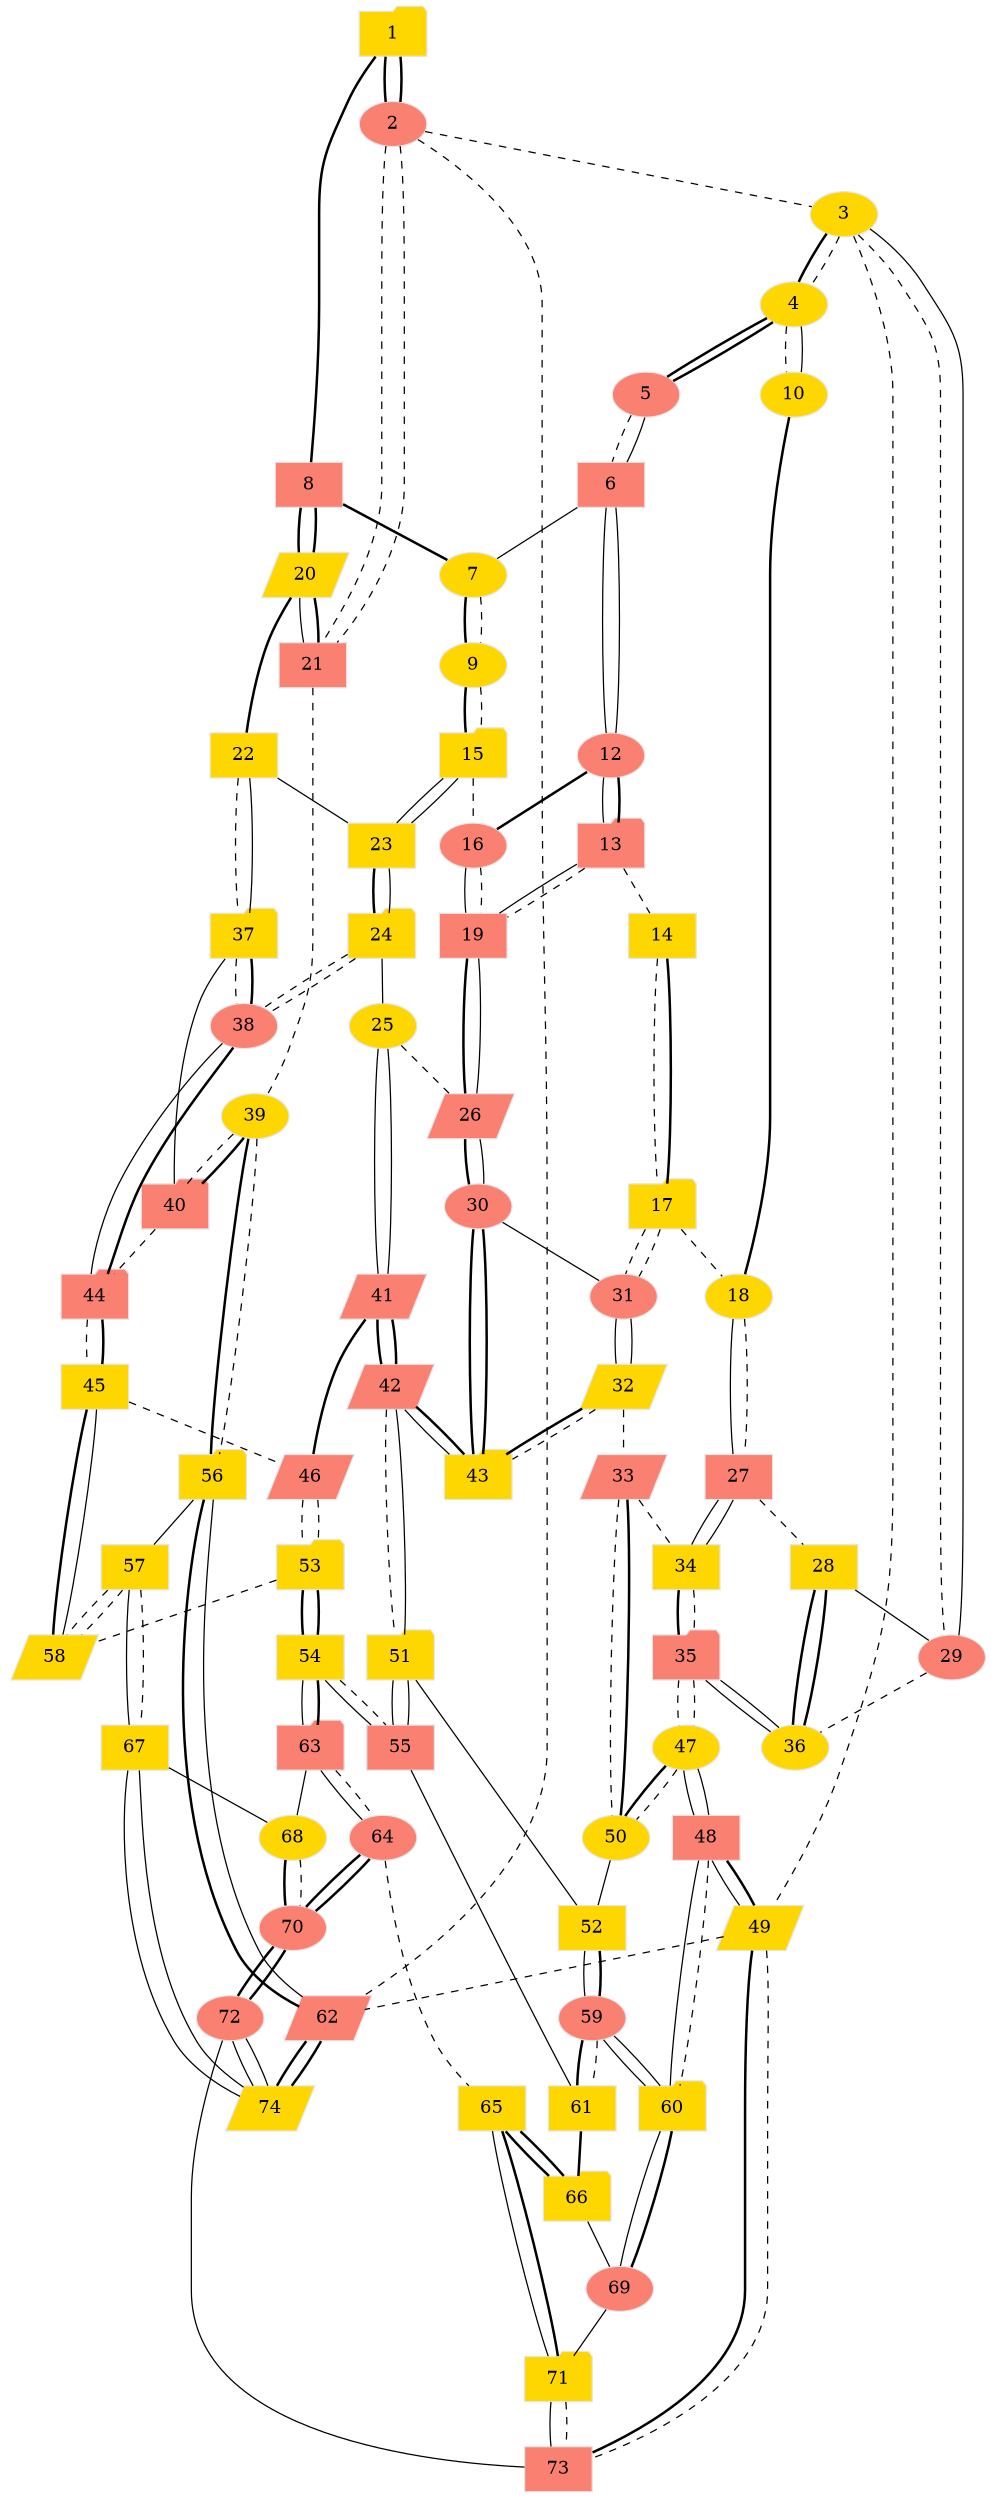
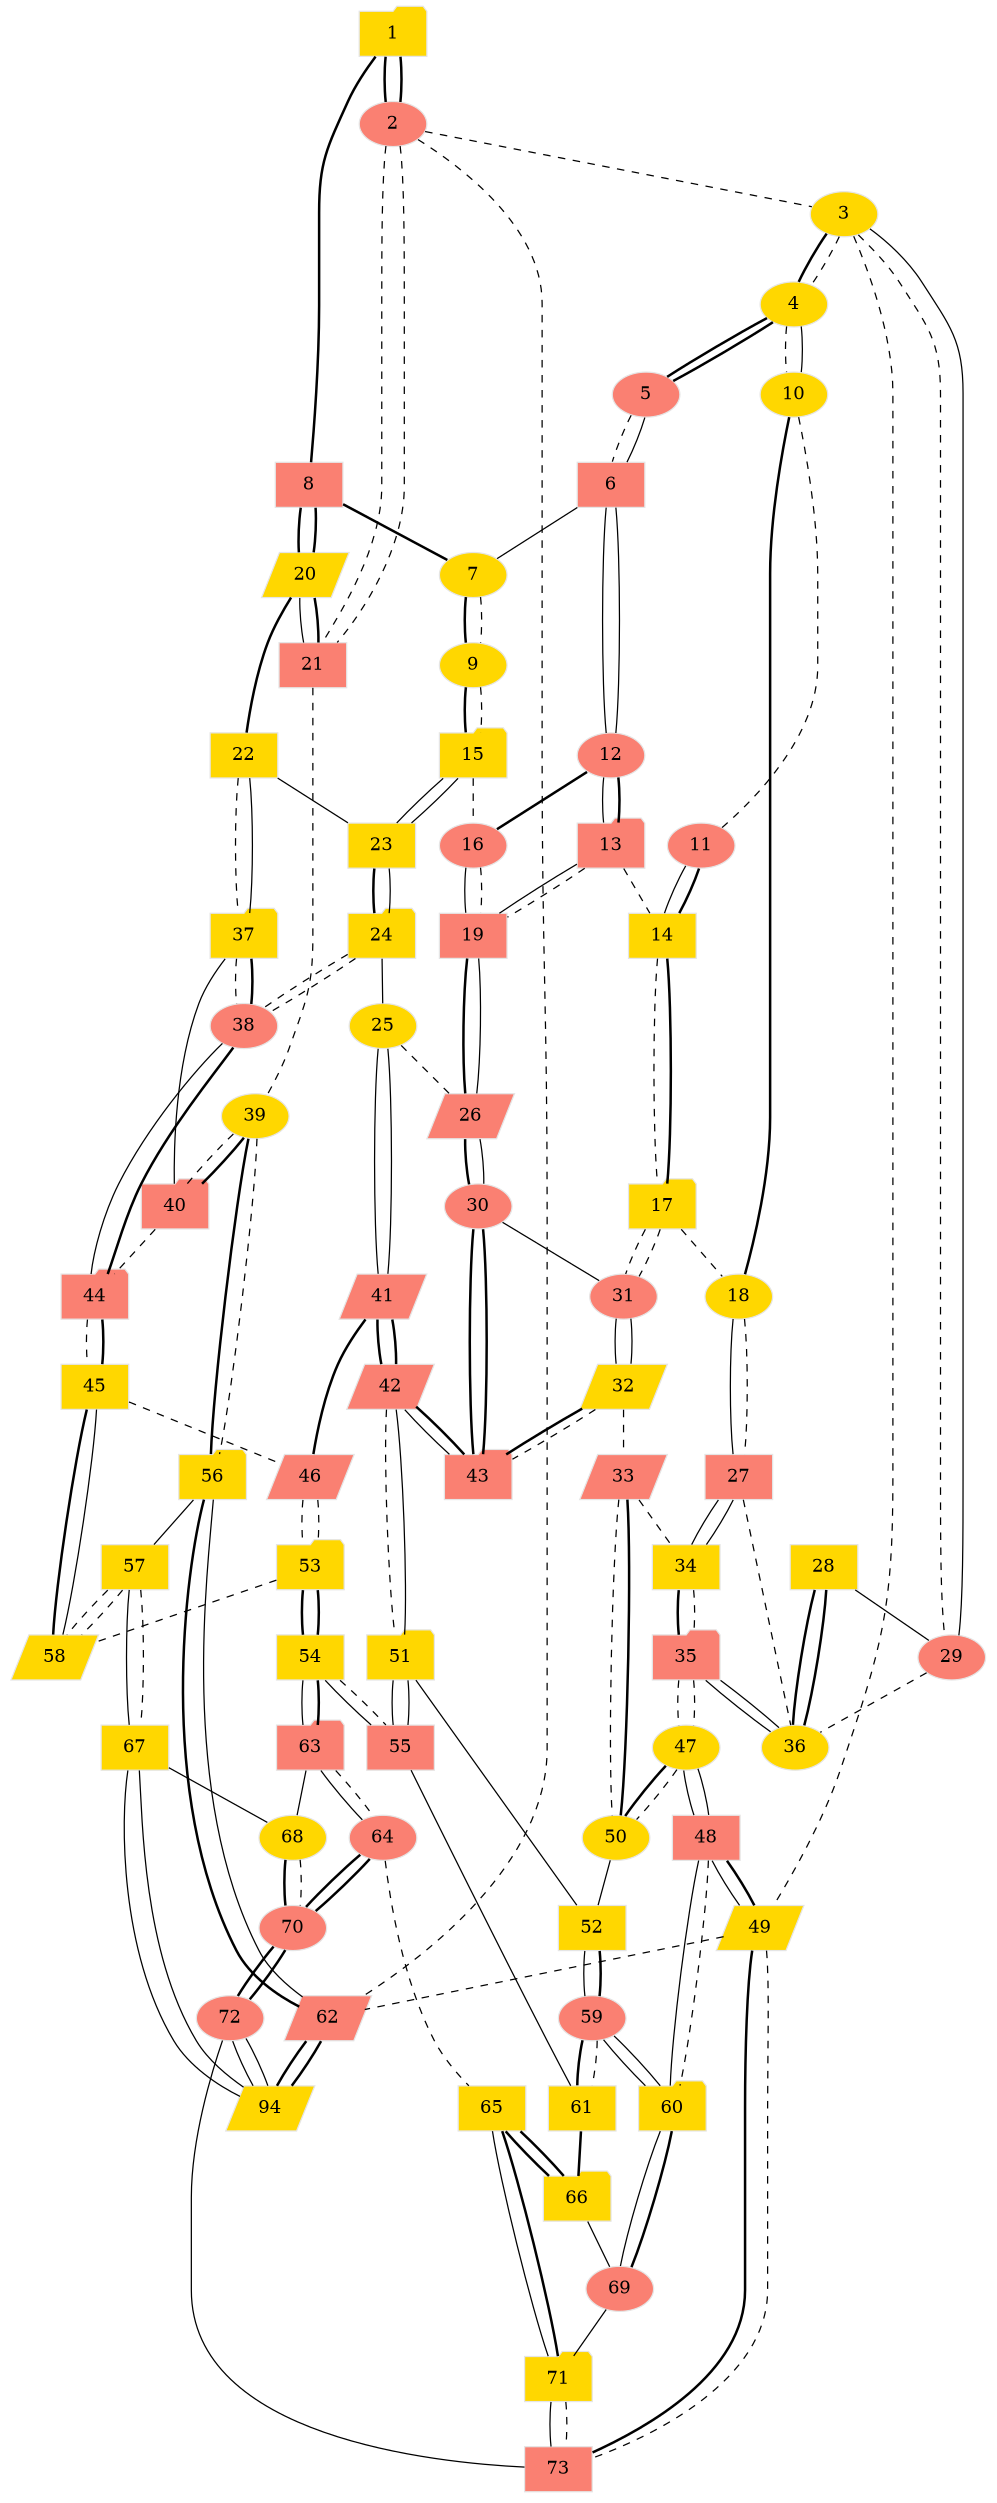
node "11": added
node "43": fillcolor gold -> salmon
edge "27" -- "28": now "27" -- "36"
node "74": label "74" -> "94"
